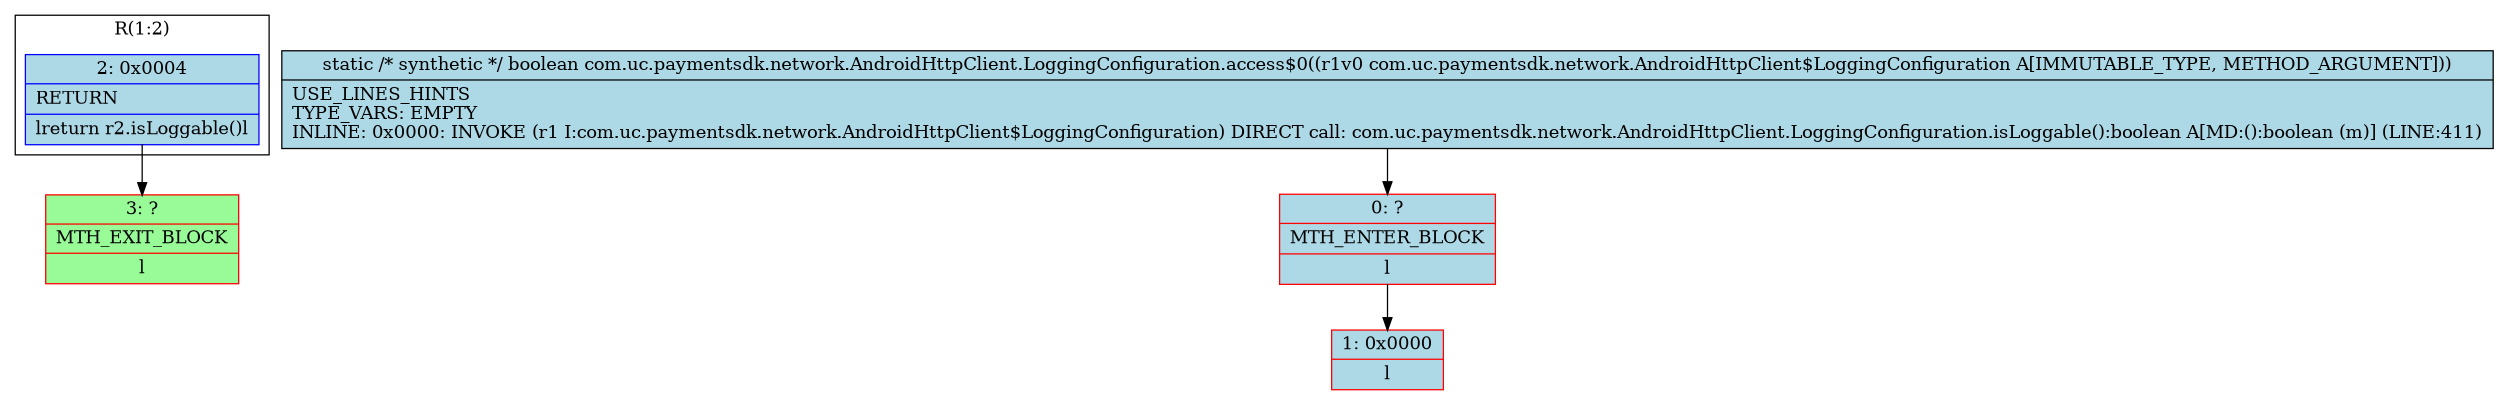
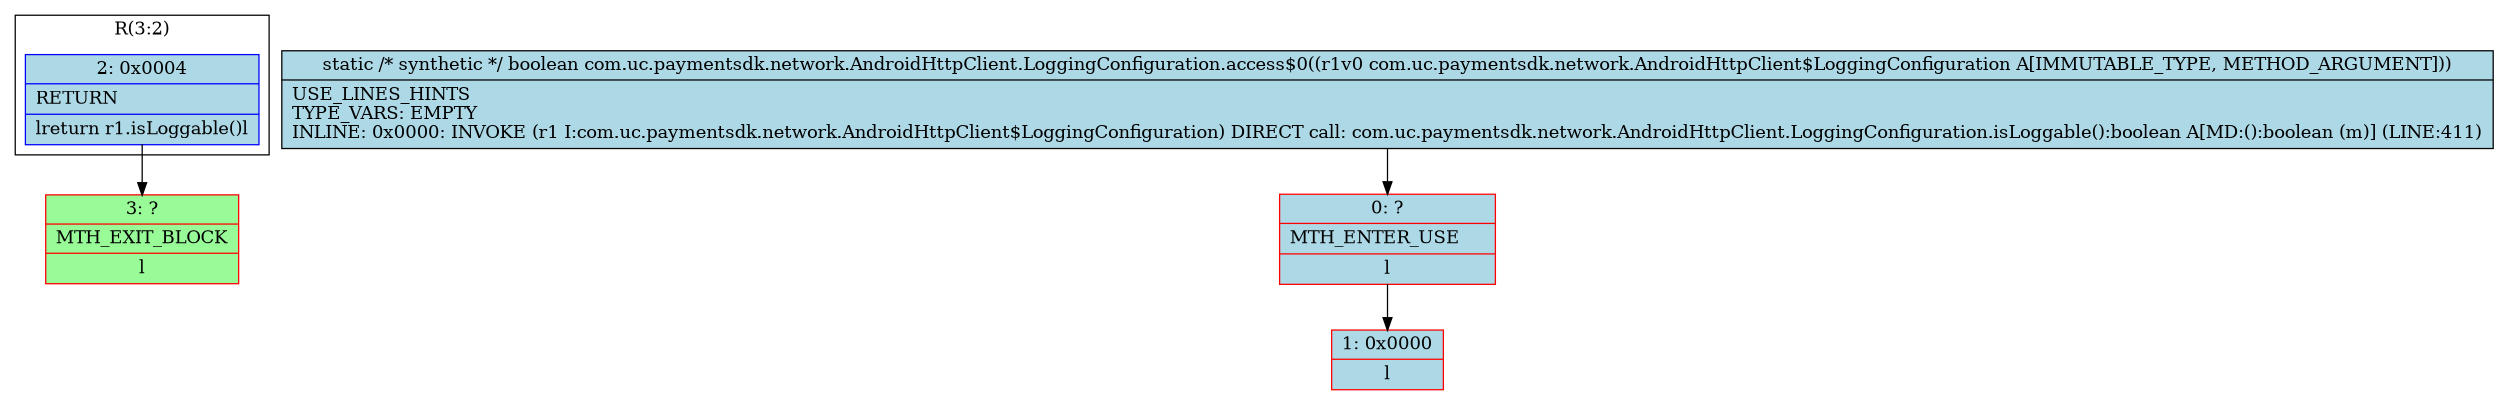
cluster "R(1:2)": label "R(1:2)" -> "R(3:2)"
node "2: 0x0004": text "lreturn r2.isLoggable()l" -> "lreturn r1.isLoggable()l"
node "0: ?": text "MTH_ENTER_BLOCK" -> "MTH_ENTER_USE"
